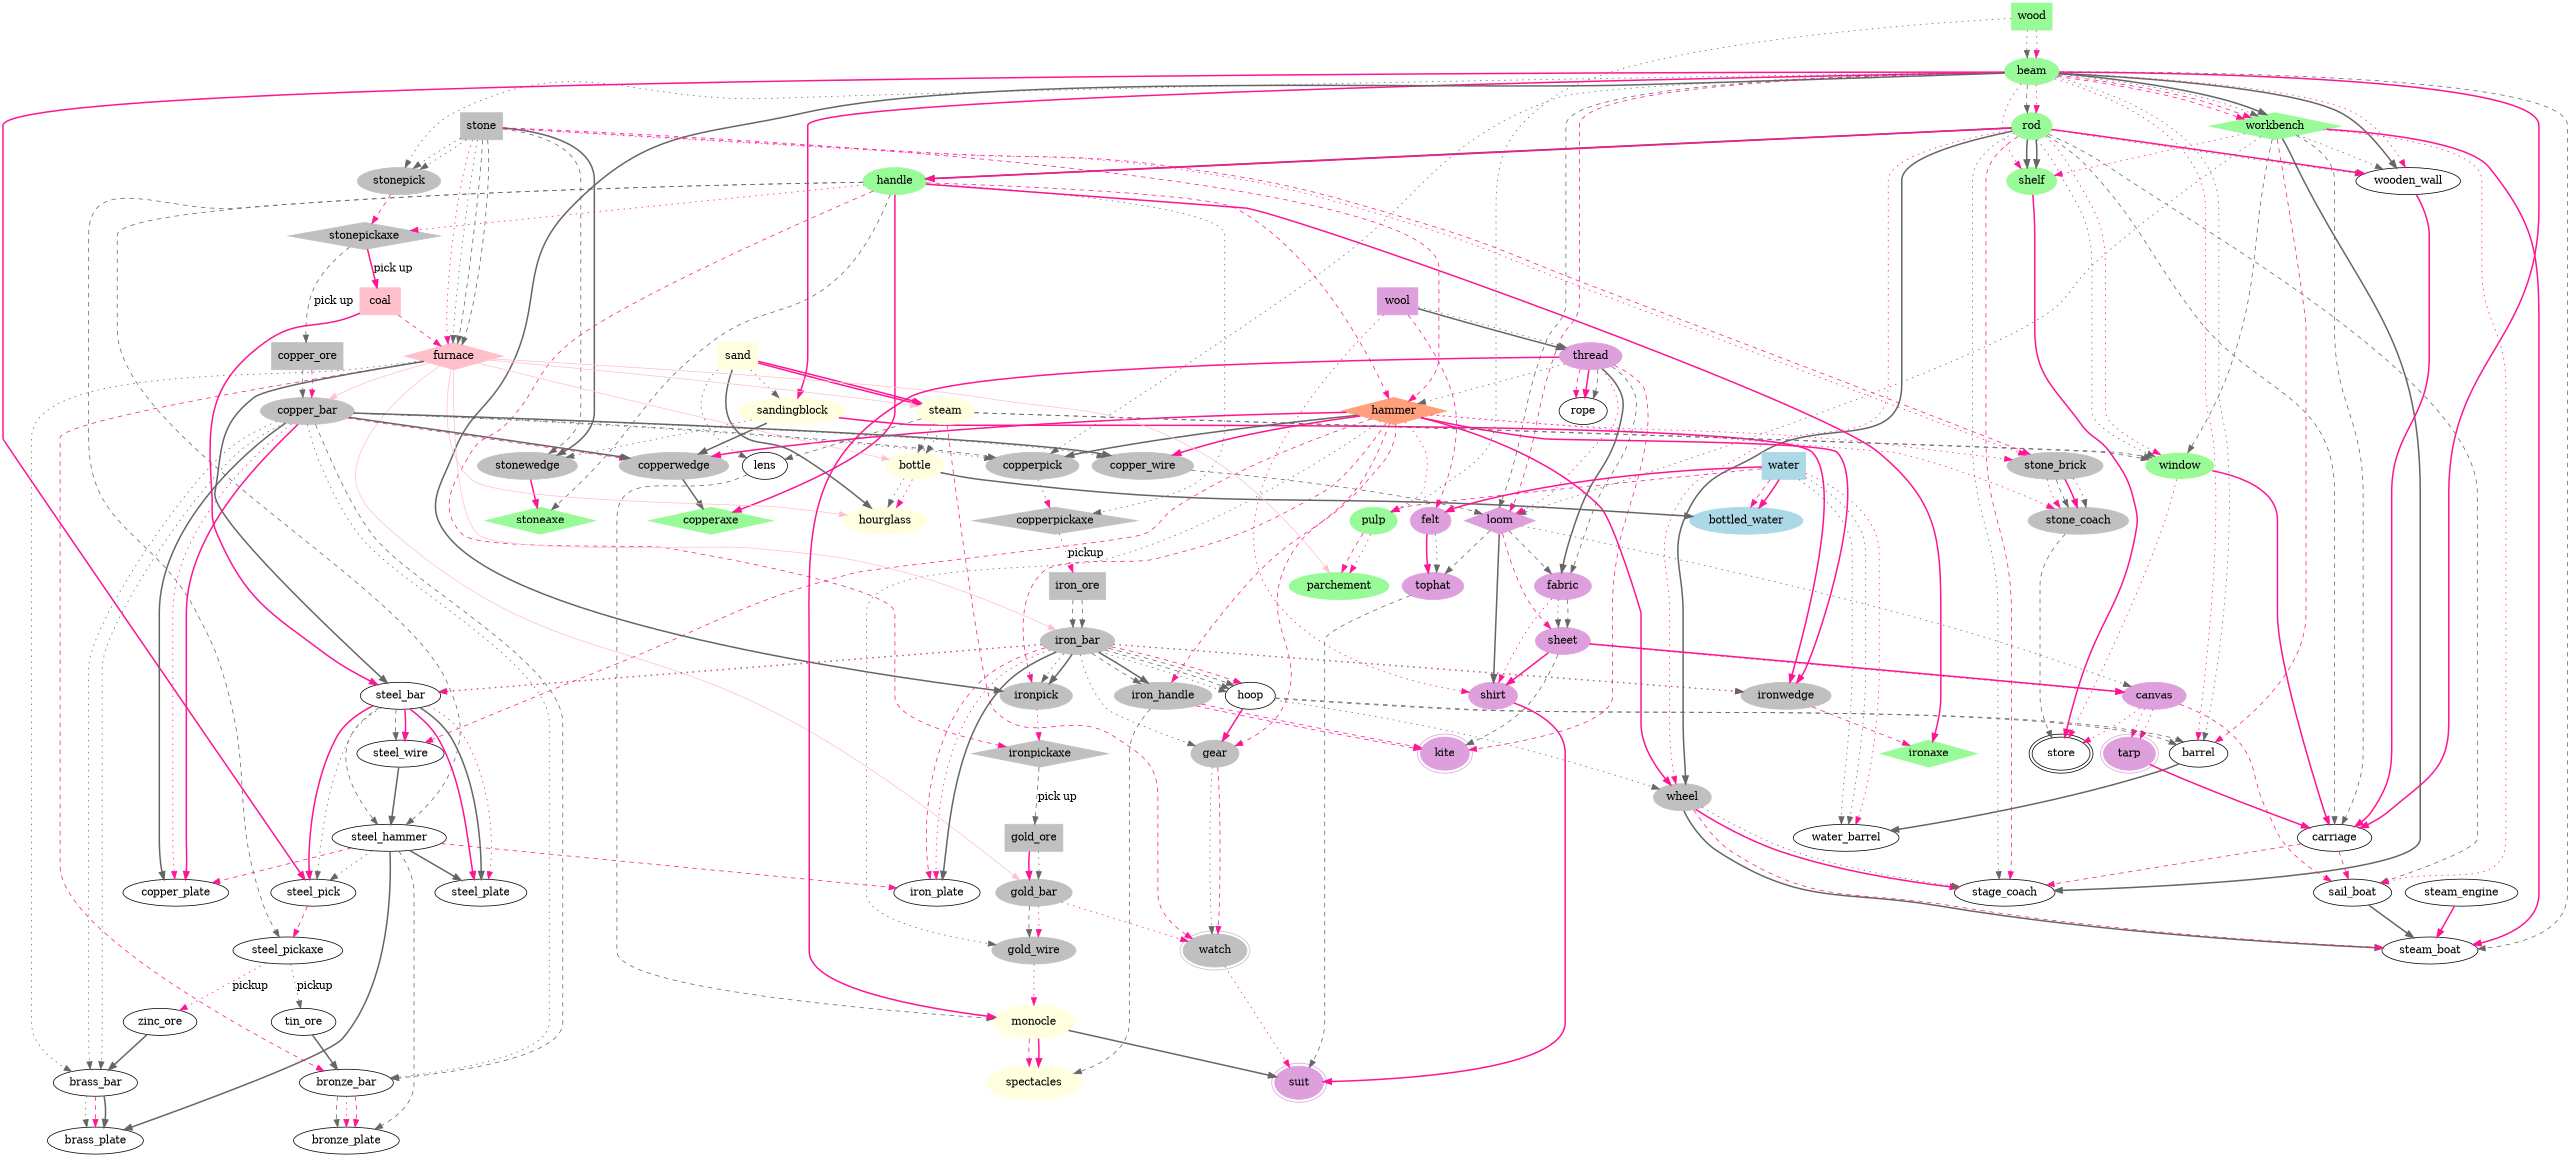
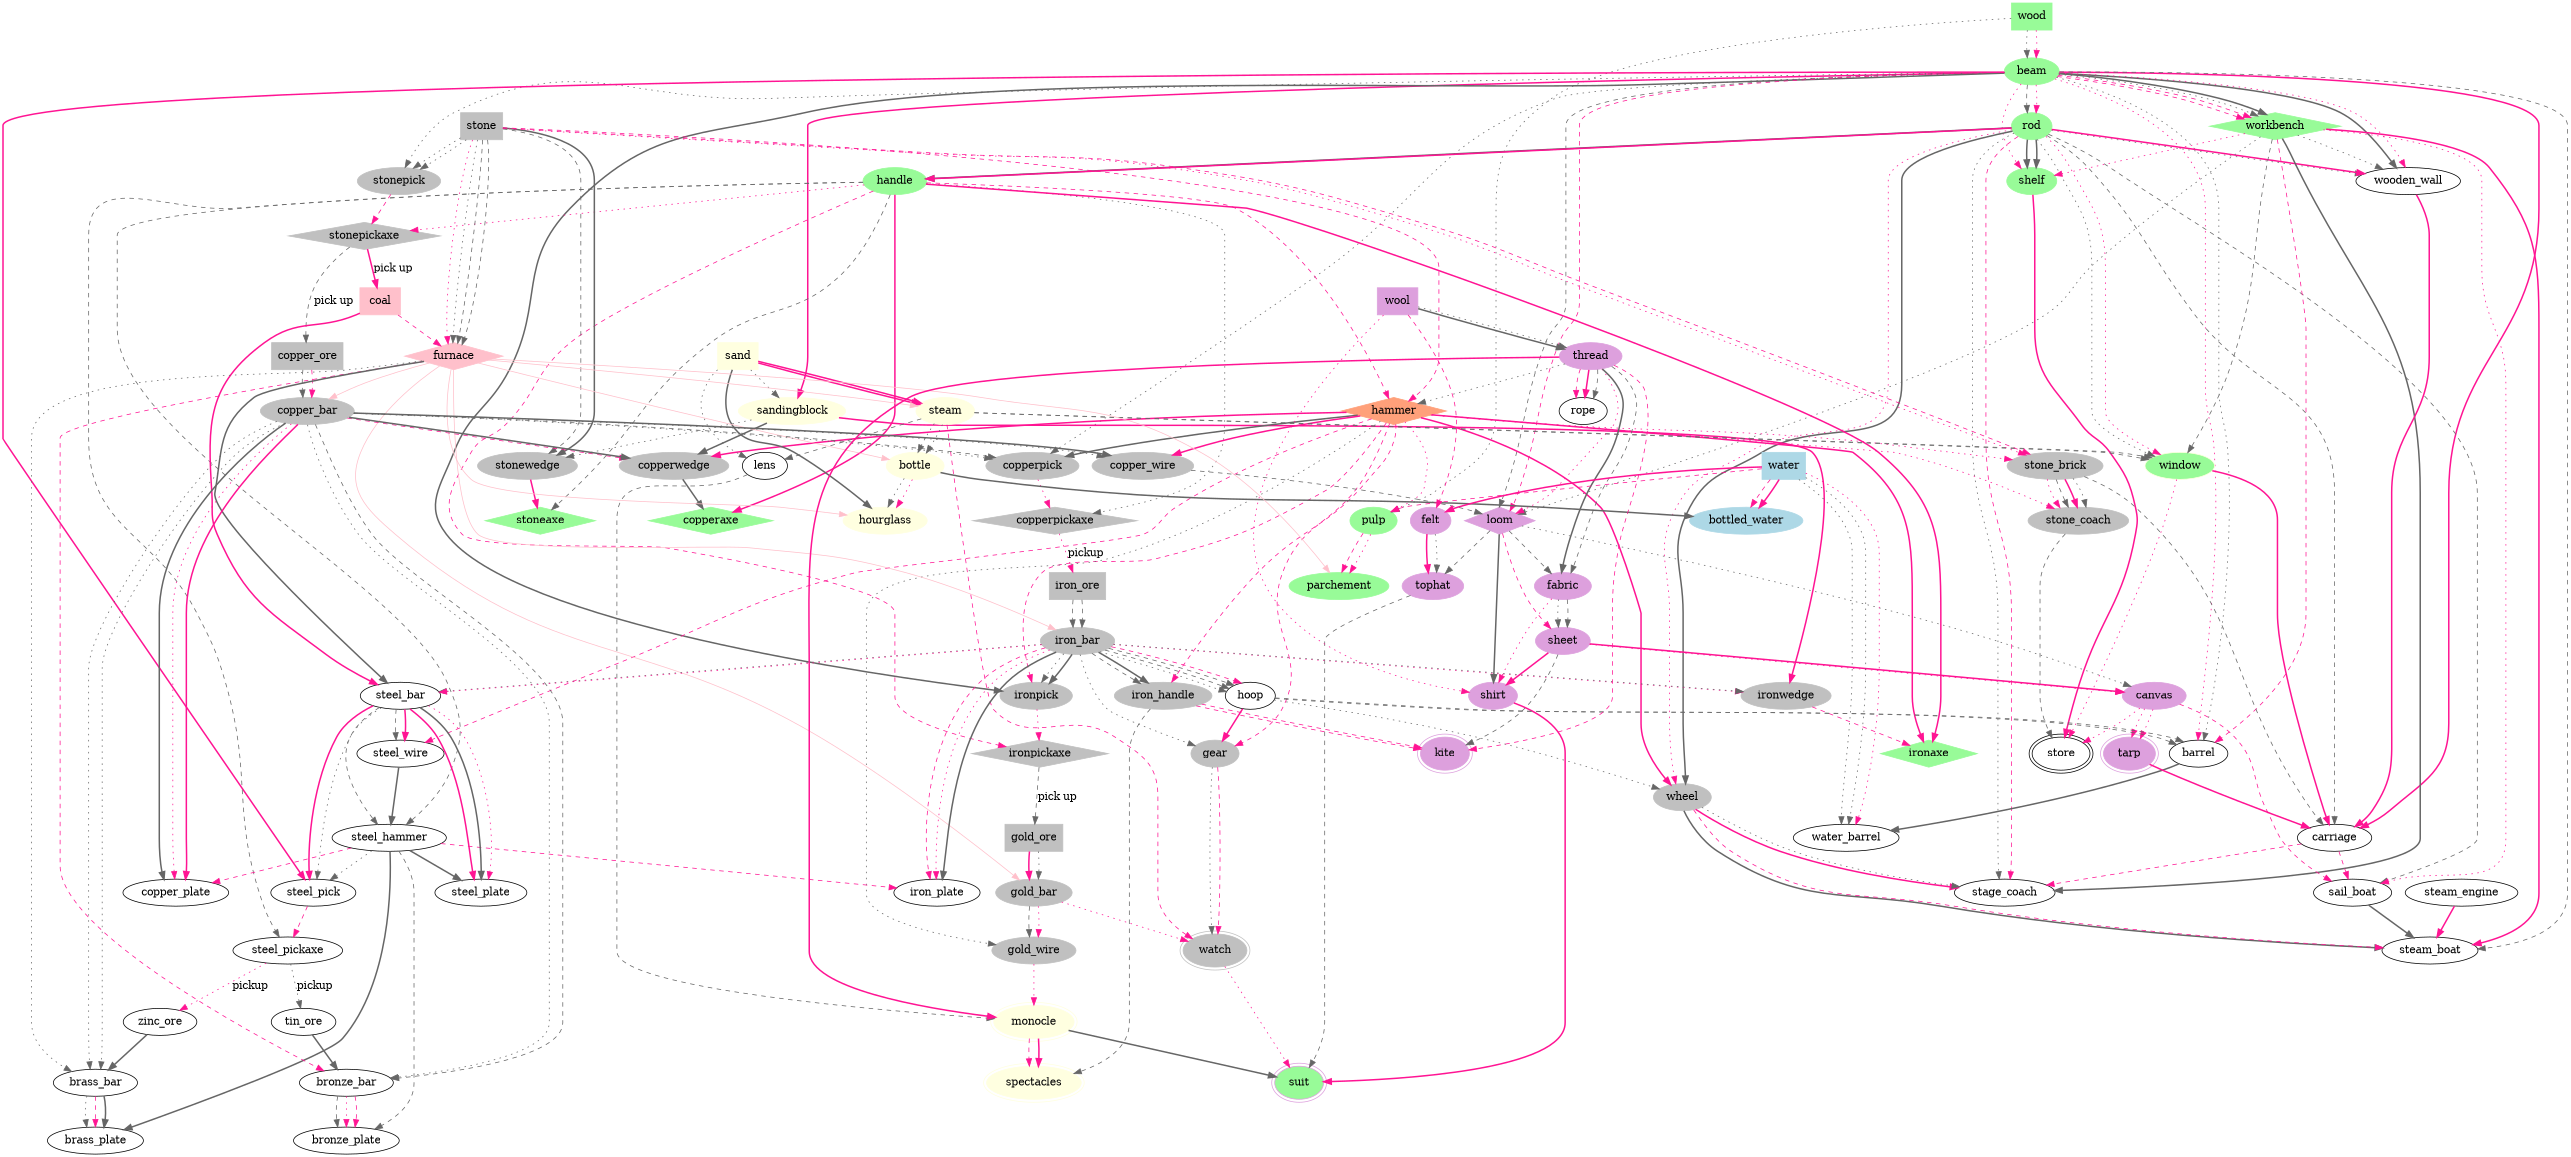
edge "hammer" -> "ironwedge": now "hammer" -> "ironaxe"
edge "workbench" -> "carriage": now "stone_brick" -> "carriage"
node "suit": fillcolor plum -> palegreen
